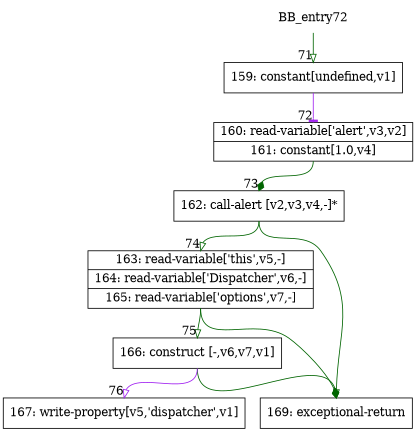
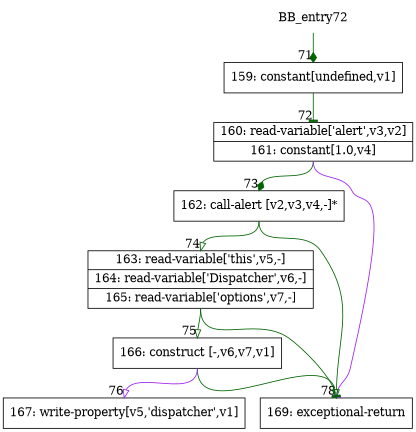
edge "BB_entry72" -> "159: constant[undefined,v1]": arrowhead onormal -> diamond
edge "159: constant[undefined,v1]" -> "160: read-variable['alert',v3,v2]": color purple -> darkgreen
edge "160: read-variable['alert',v3,v2]" -> "169: exceptional-return": added
edge "163: read-variable['this',v5,-]" -> "169: exceptional-return": arrowhead diamond -> tee
edge "166: construct [-,v6,v7,v1]" -> "169: exceptional-return": arrowhead diamond -> onormal
